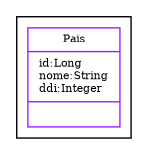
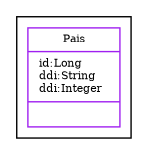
node "Pais": text "nome:String" -> "ddi:String"
